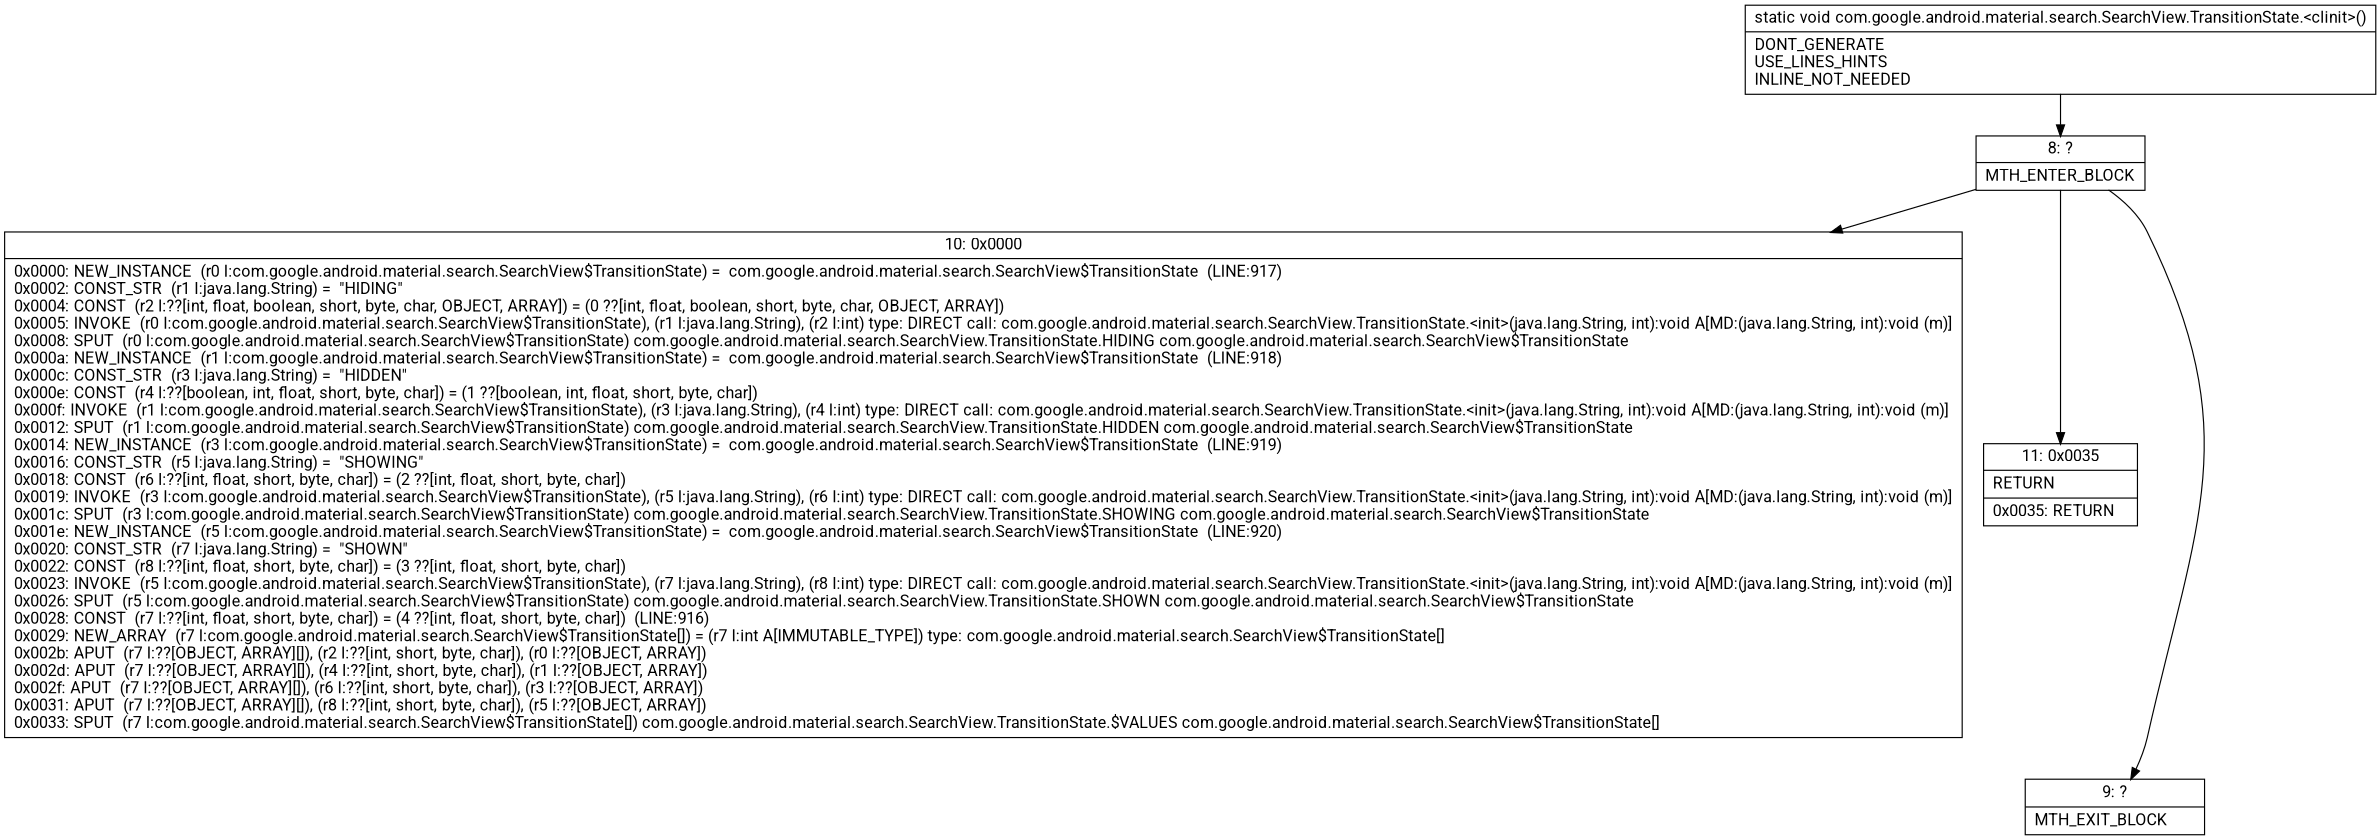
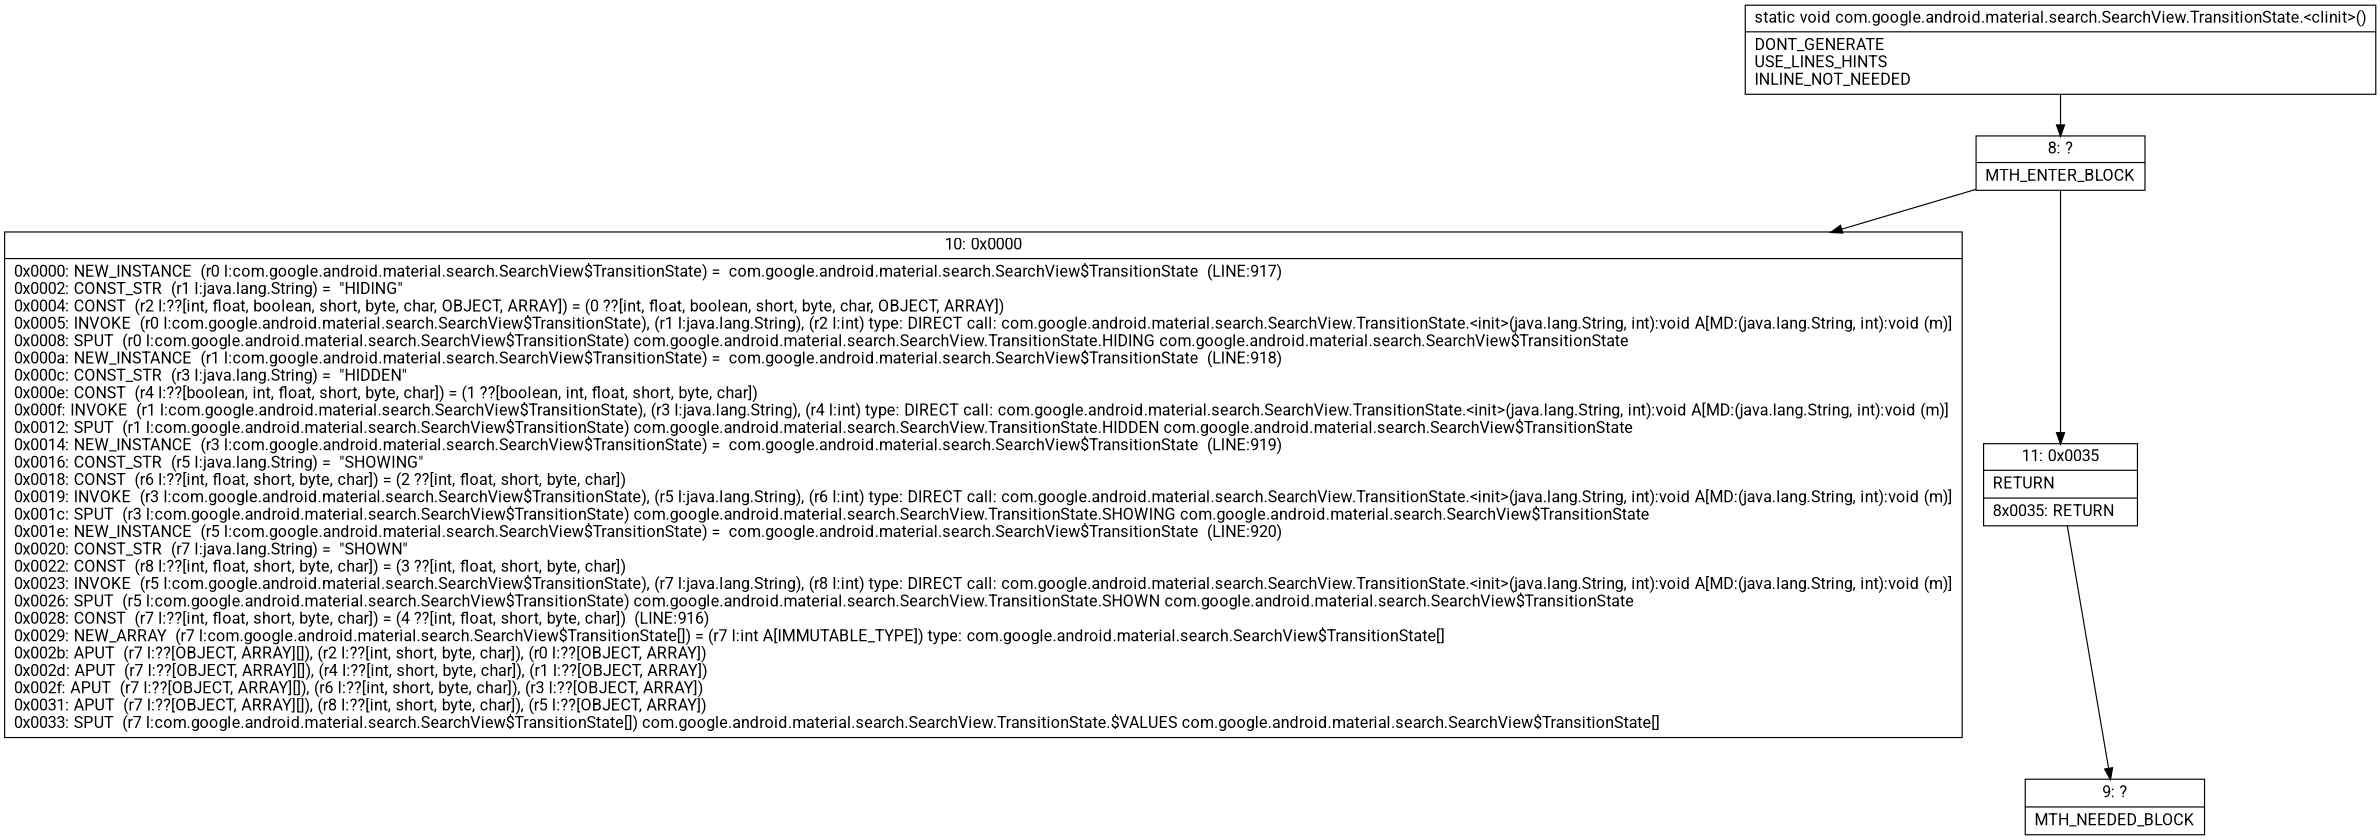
edge "8: ?" -> "9: ?": now "11: 0x0035" -> "9: ?"
node "11: 0x0035": text "0x0035: RETURN" -> "8x0035: RETURN"
node "9: ?": text "MTH_EXIT_BLOCK" -> "MTH_NEEDED_BLOCK"
